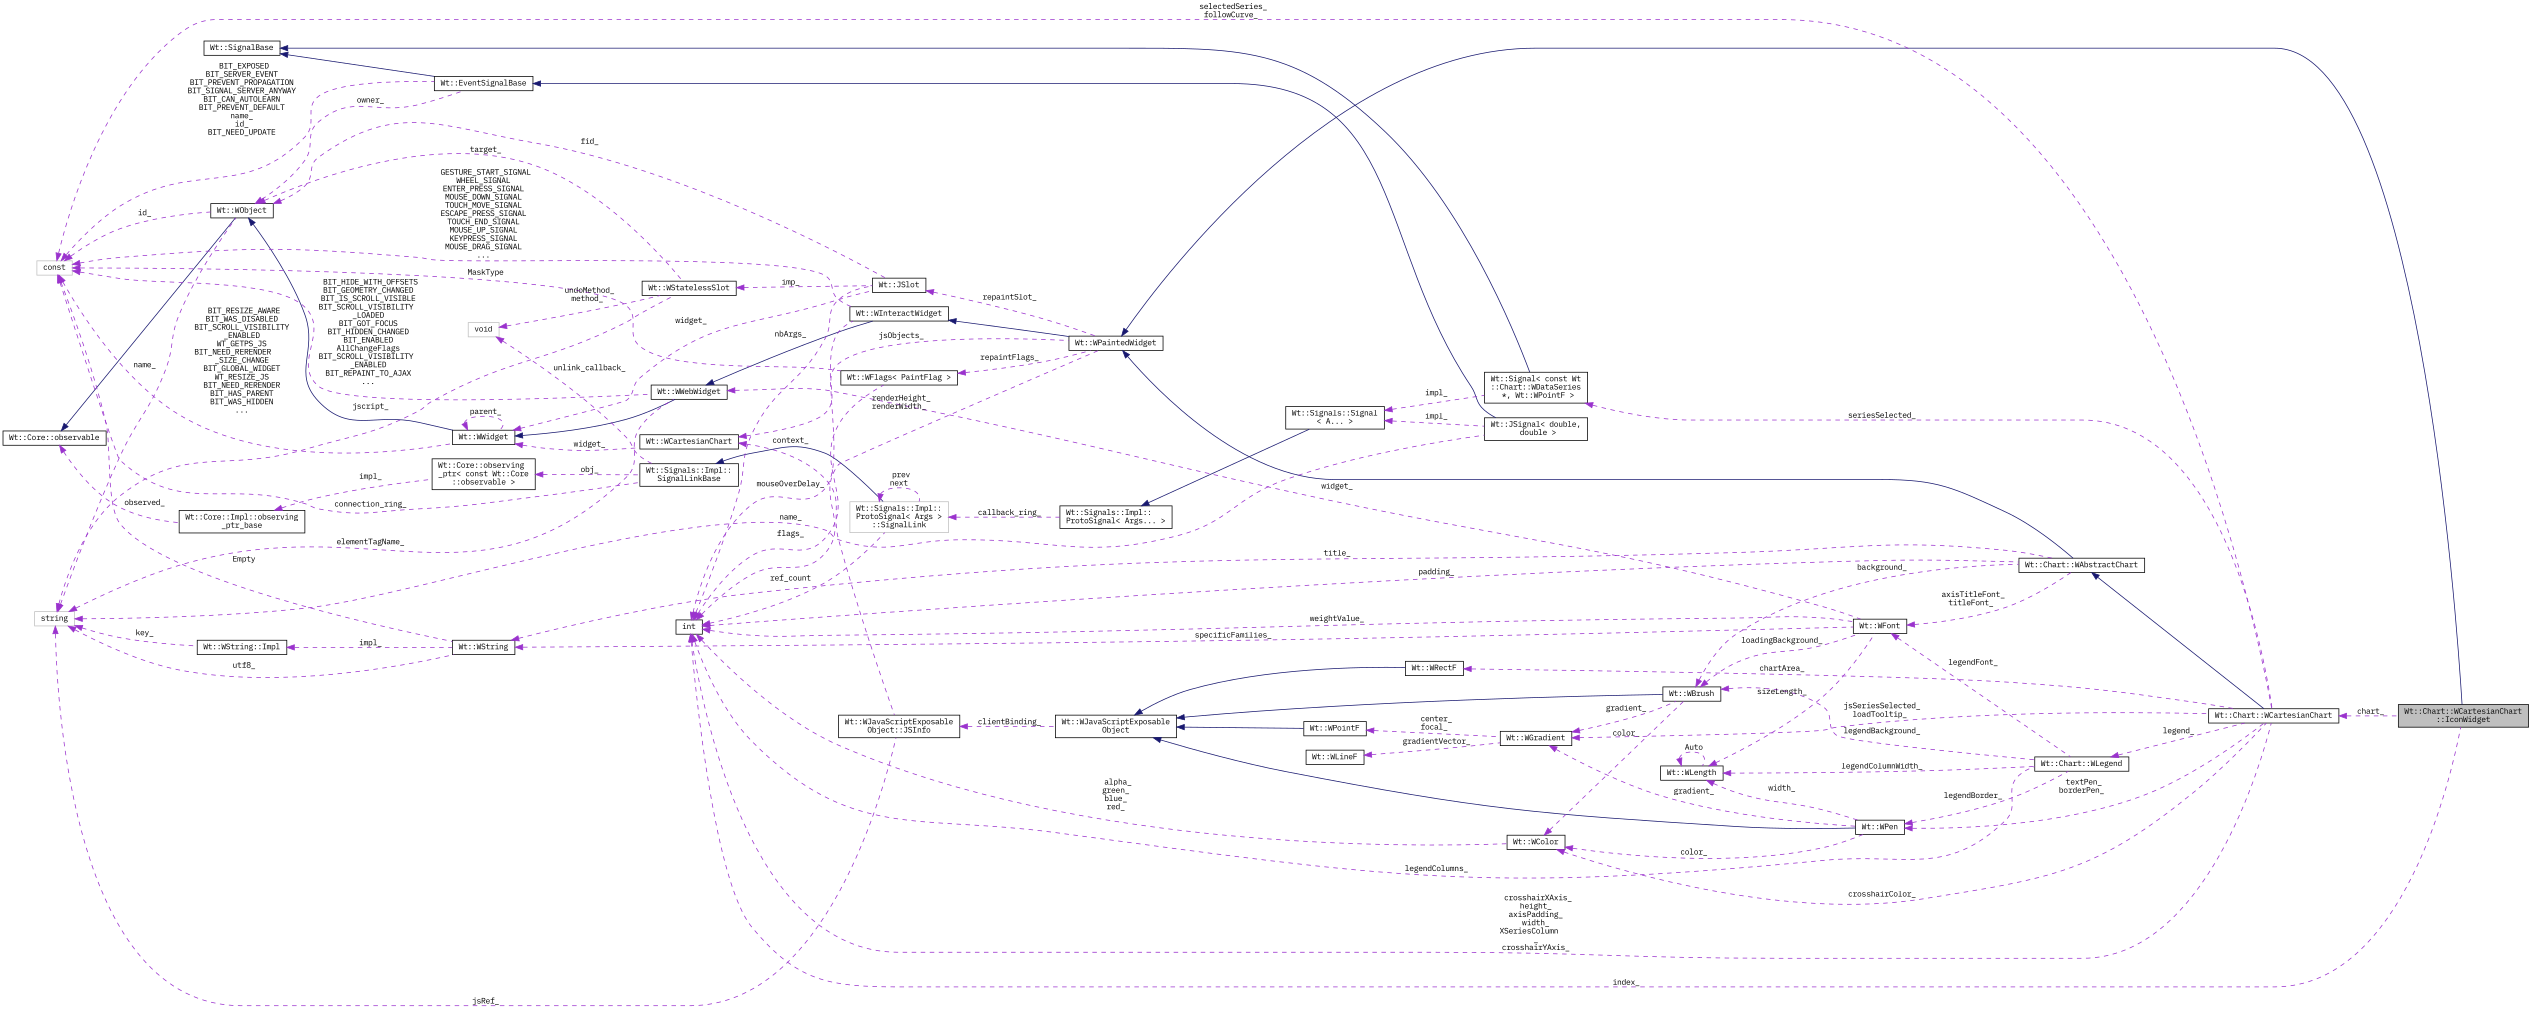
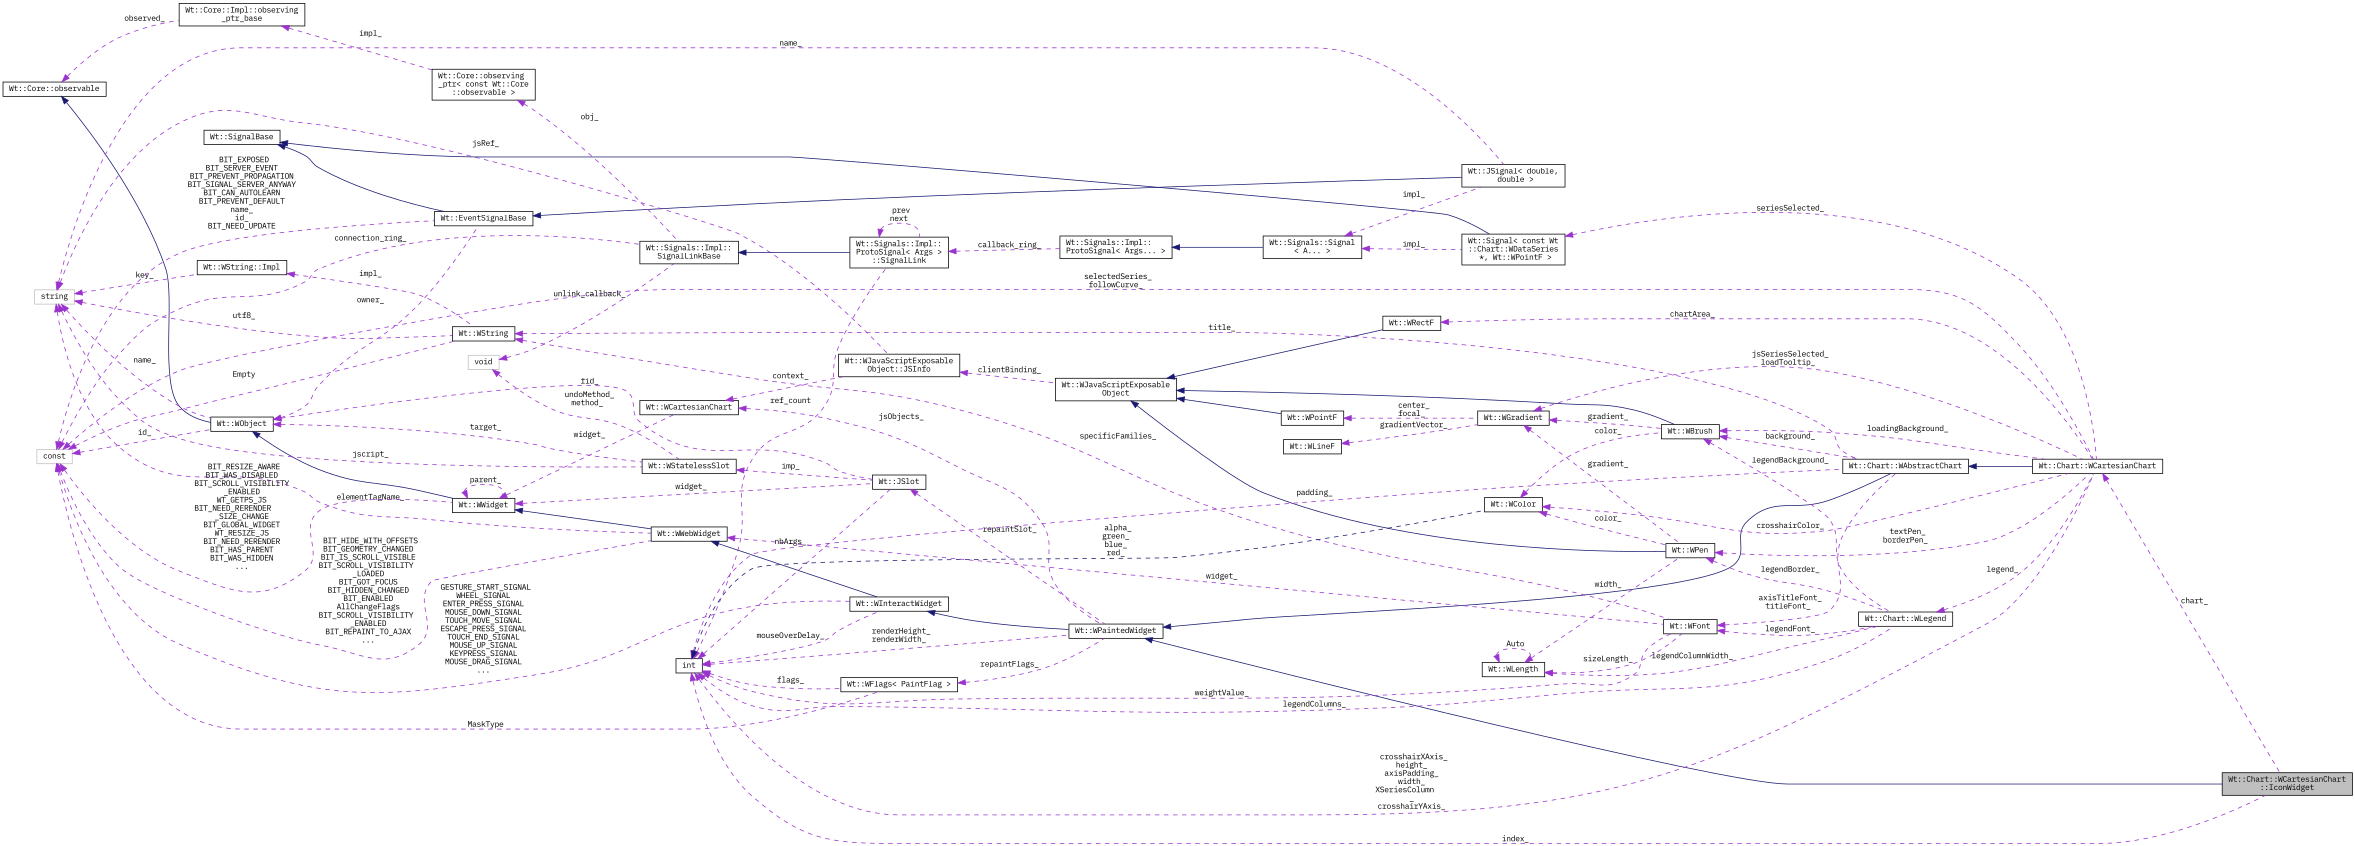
node "Wt::Signals::Impl:: ProtoSignal< Args > ::SignalLink": color grey75 -> black
edge "Wt::WFont" -> "Wt::WBrush": now "Wt::Chart::WCartesianChart" -> "Wt::WBrush"
edge "Wt::WColor" -> "int": color darkorchid3 -> midnightblue
